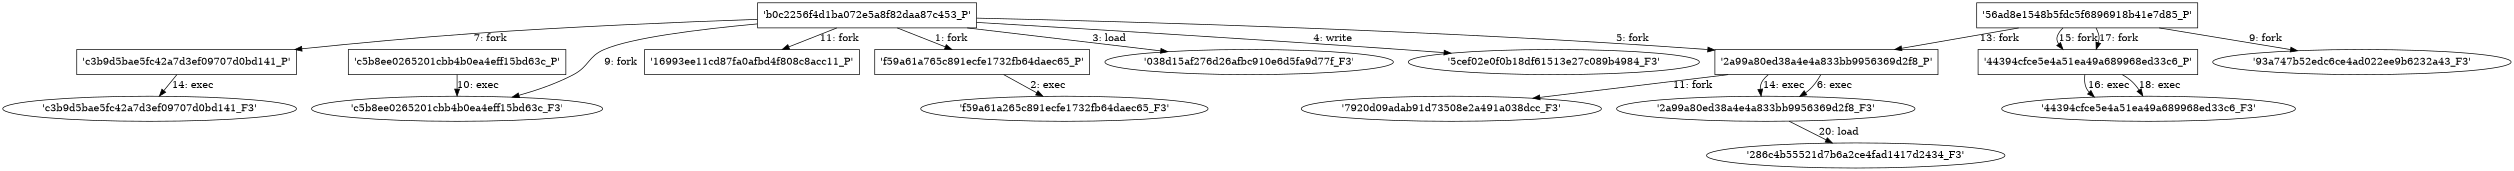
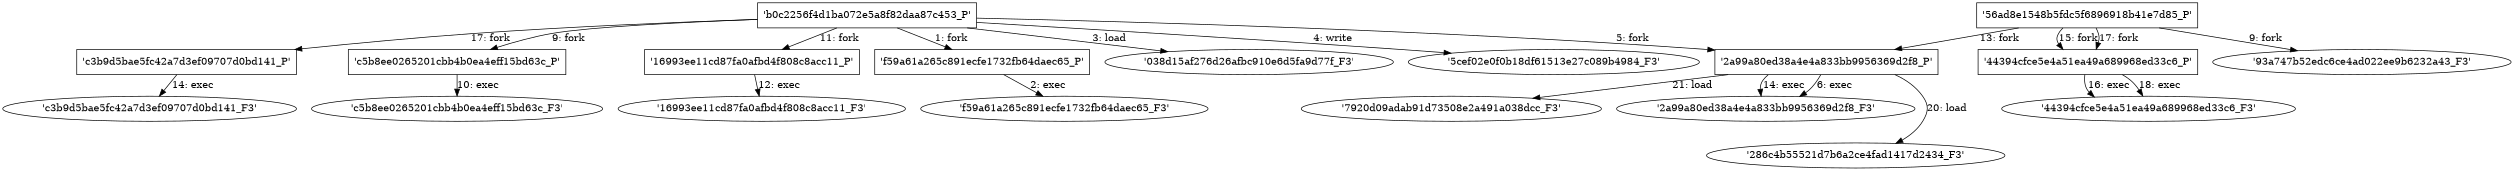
edge "'b0c2256f4d1ba072e5a8f82daa87c453_P'" -> "'c3b9d5bae5fc42a7d3ef09707d0bd141_P'": label "7: fork" -> "17: fork"
edge "'b0c2256f4d1ba072e5a8f82daa87c453_P'" -> "'c5b8ee0265201cbb4b0ea4eff15bd63c_F3'": now "'b0c2256f4d1ba072e5a8f82daa87c453_P'" -> "'c5b8ee0265201cbb4b0ea4eff15bd63c_P'"
node "'f59a61a765c891ecfe1732fb64daec65_P'": label "'f59a61a765c891ecfe1732fb64daec65_P'" -> "'f59a61a265c891ecfe1732fb64daec65_P'"
edge "'2a99a80ed38a4e4a833bb9956369d2f8_P'" -> "'7920d09adab91d73508e2a491a038dcc_F3'": label "11: fork" -> "21: load"
node "'16993ee11cd87fa0afbd4f808c8acc11_F3'": added
edge "'2a99a80ed38a4e4a833bb9956369d2f8_F3'" -> "'286c4b55521d7b6a2ce4fad1417d2434_F3'": now "'2a99a80ed38a4e4a833bb9956369d2f8_P'" -> "'286c4b55521d7b6a2ce4fad1417d2434_F3'"
